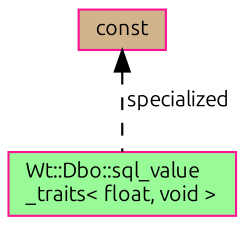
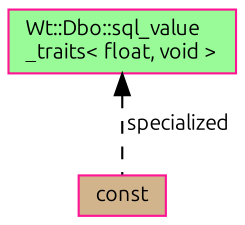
edge "Wt::Dbo::sql_value _traits< float, void >" -> "const": reversed
